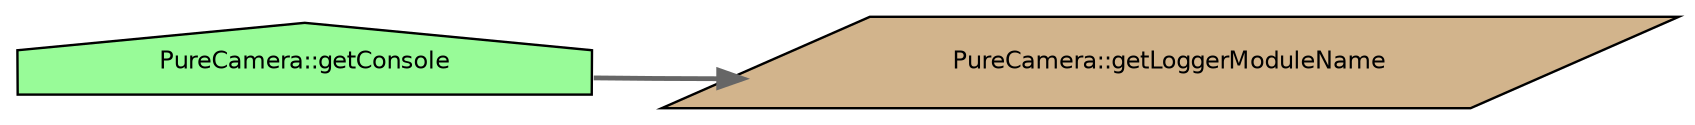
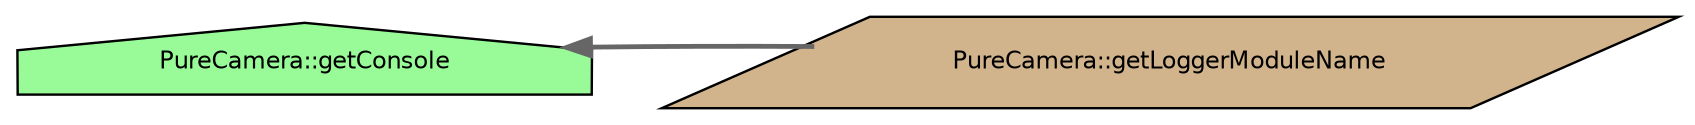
edge "PureCamera::getConsole" -> "PureCamera::getLoggerModuleName": reversed
